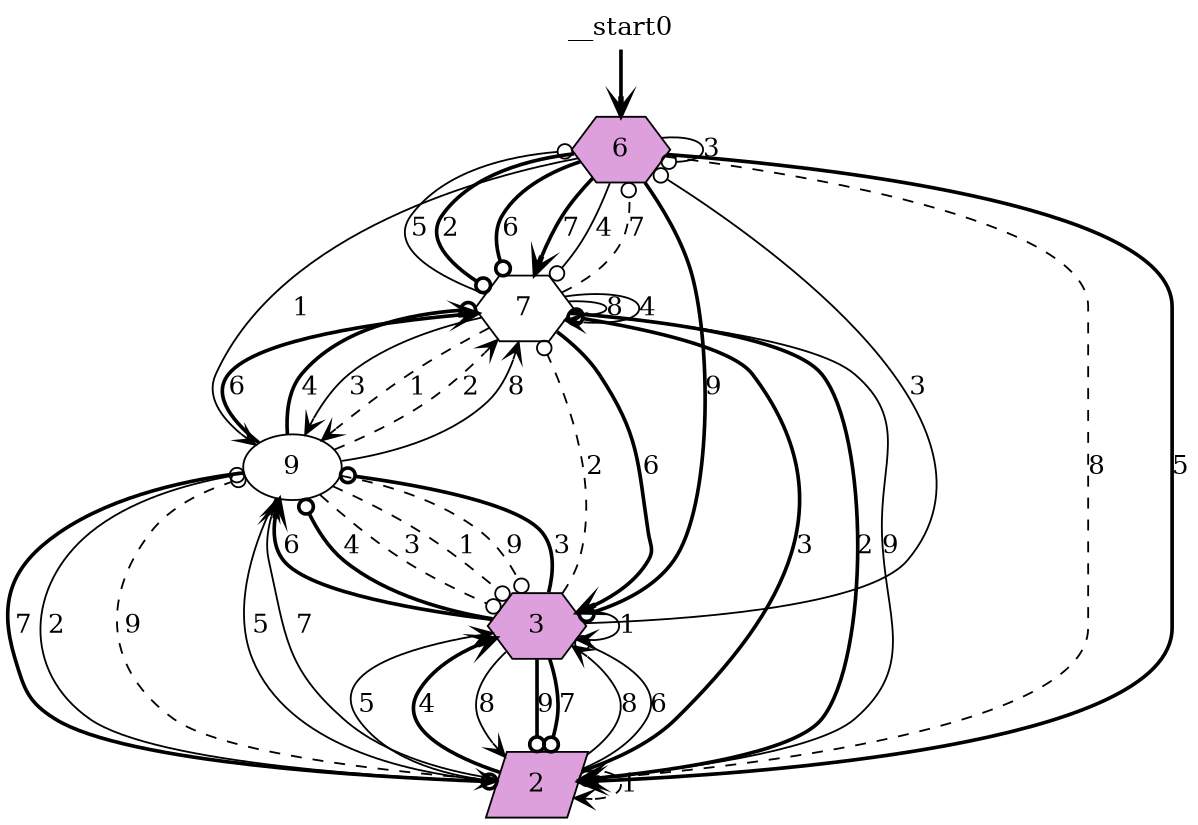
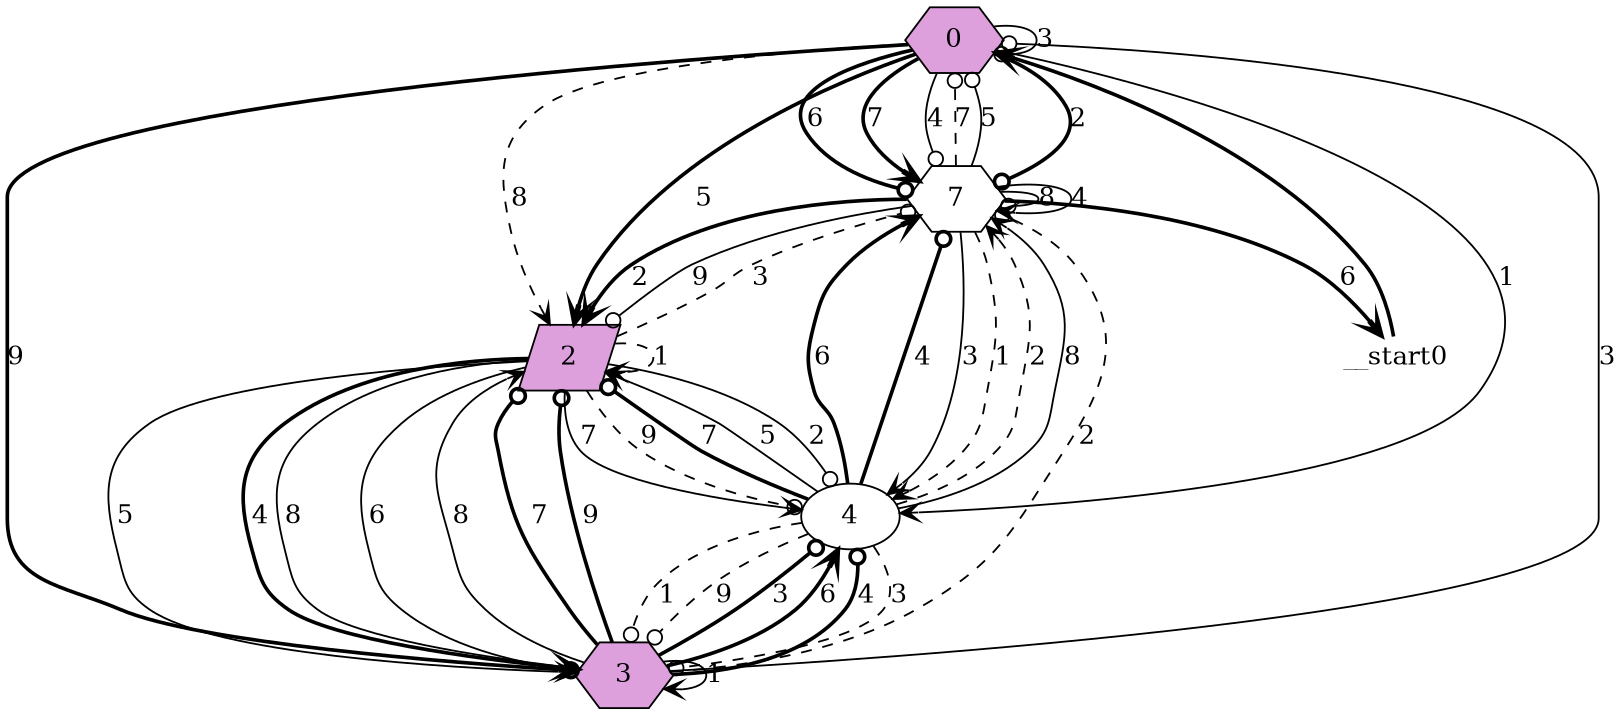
node "6": label "6" -> "0"
node "9": label "9" -> "4"
edge "7" -> "3": now "7" -> "__start0"
edge "2" -> "7": style bold -> dashed
